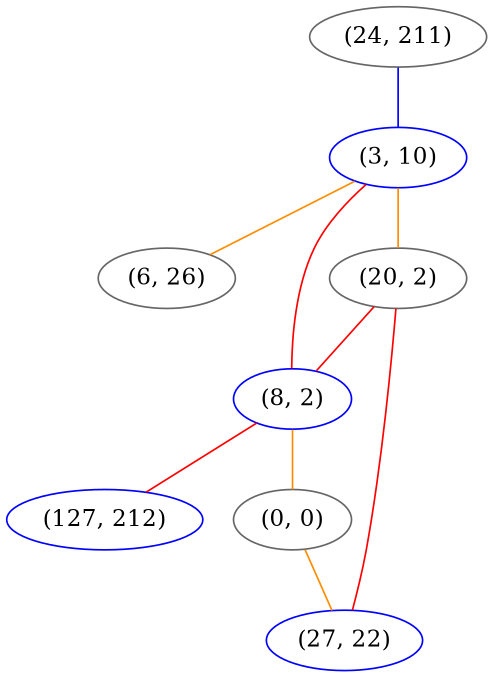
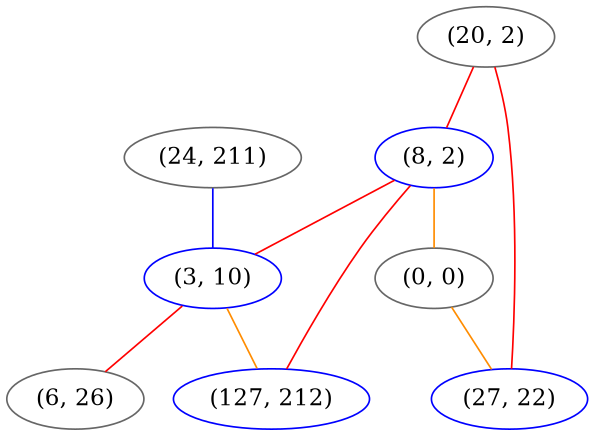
edge "(3, 10)" -- "(6, 26)": color darkorange -> red
edge "(3, 10)" -- "(20, 2)": now "(3, 10)" -- "(127, 212)"
